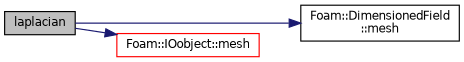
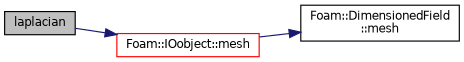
edge "laplacian" -> "Foam::DimensionedField ::mesh": now "Foam::IOobject::mesh" -> "Foam::DimensionedField ::mesh"
